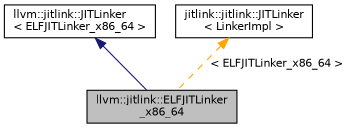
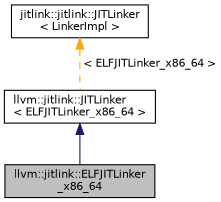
edge "llvm::jitlink::ELFJITLinker _x86_64" -> "jitlink::jitlink::JITLinker < LinkerImpl >": now "llvm::jitlink::JITLinker < ELFJITLinker_x86_64 >" -> "jitlink::jitlink::JITLinker < LinkerImpl >"
